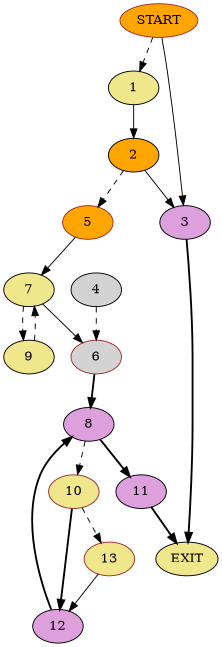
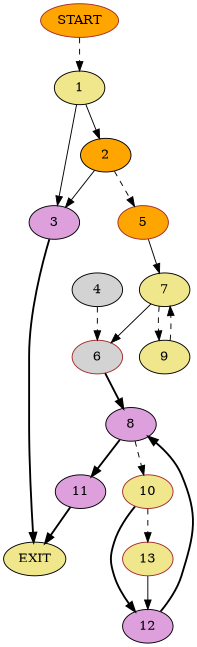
edge "START" -> "3": now "1" -> "3"
